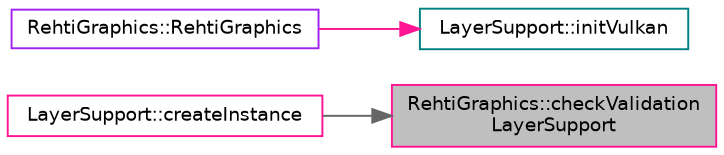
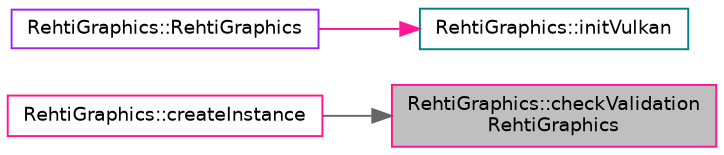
node "LayerSupport::initVulkan": label "LayerSupport::initVulkan" -> "RehtiGraphics::initVulkan"
node "LayerSupport::createInstance": label "LayerSupport::createInstance" -> "RehtiGraphics::createInstance"
node "RehtiGraphics::checkValidation LayerSupport": label "RehtiGraphics::checkValidation LayerSupport" -> "RehtiGraphics::checkValidation RehtiGraphics"
